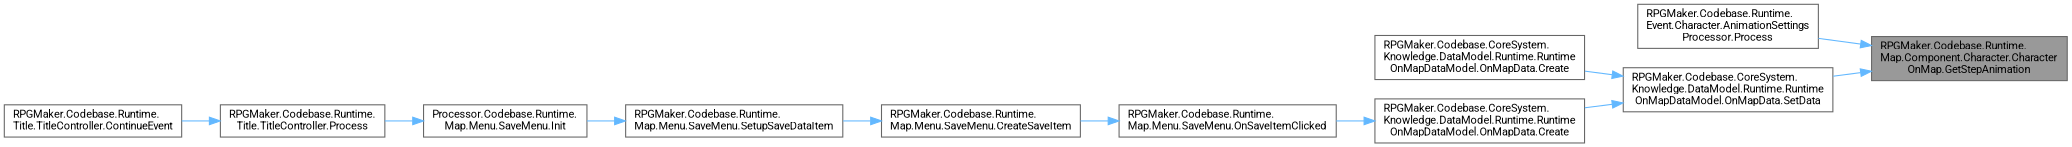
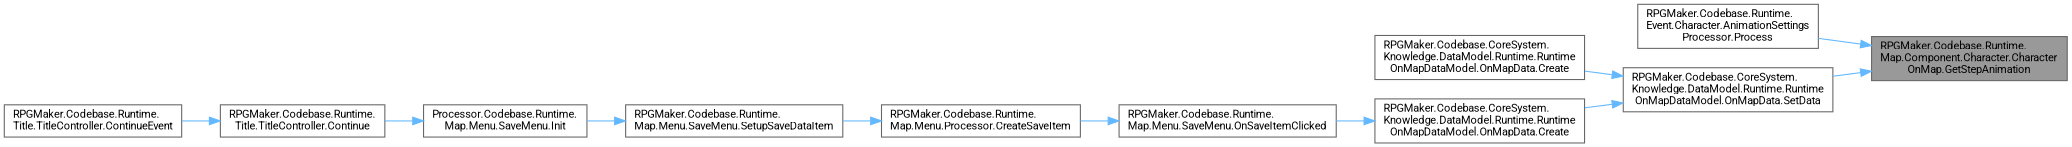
node "RPGMaker.Codebase.Runtime. Title.TitleController.Process": label "RPGMaker.Codebase.Runtime. Title.TitleController.Process" -> "RPGMaker.Codebase.Runtime. Title.TitleController.Continue"
node "RPGMaker.Codebase.Runtime. Map.Menu.SaveMenu.CreateSaveItem": label "RPGMaker.Codebase.Runtime. Map.Menu.SaveMenu.CreateSaveItem" -> "RPGMaker.Codebase.Runtime. Map.Menu.Processor.CreateSaveItem"
